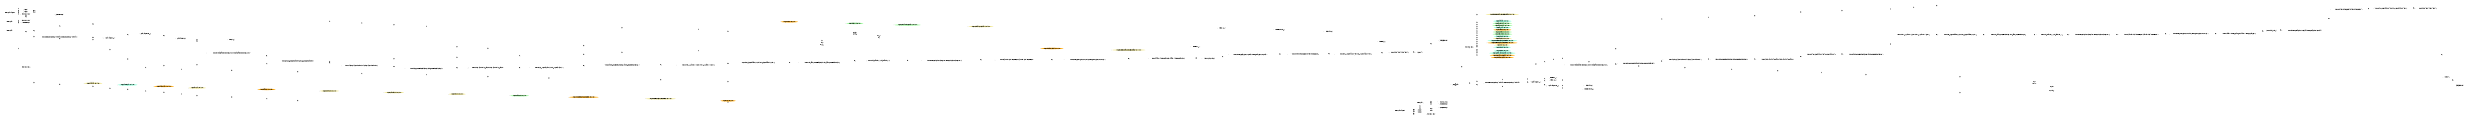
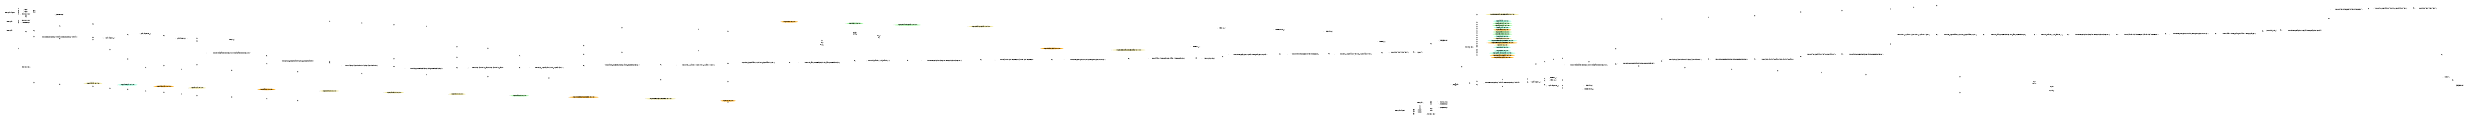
edge "(<operator>.assignment,i = 0)" -> "(LITERAL,0,i = 0)": reversed
